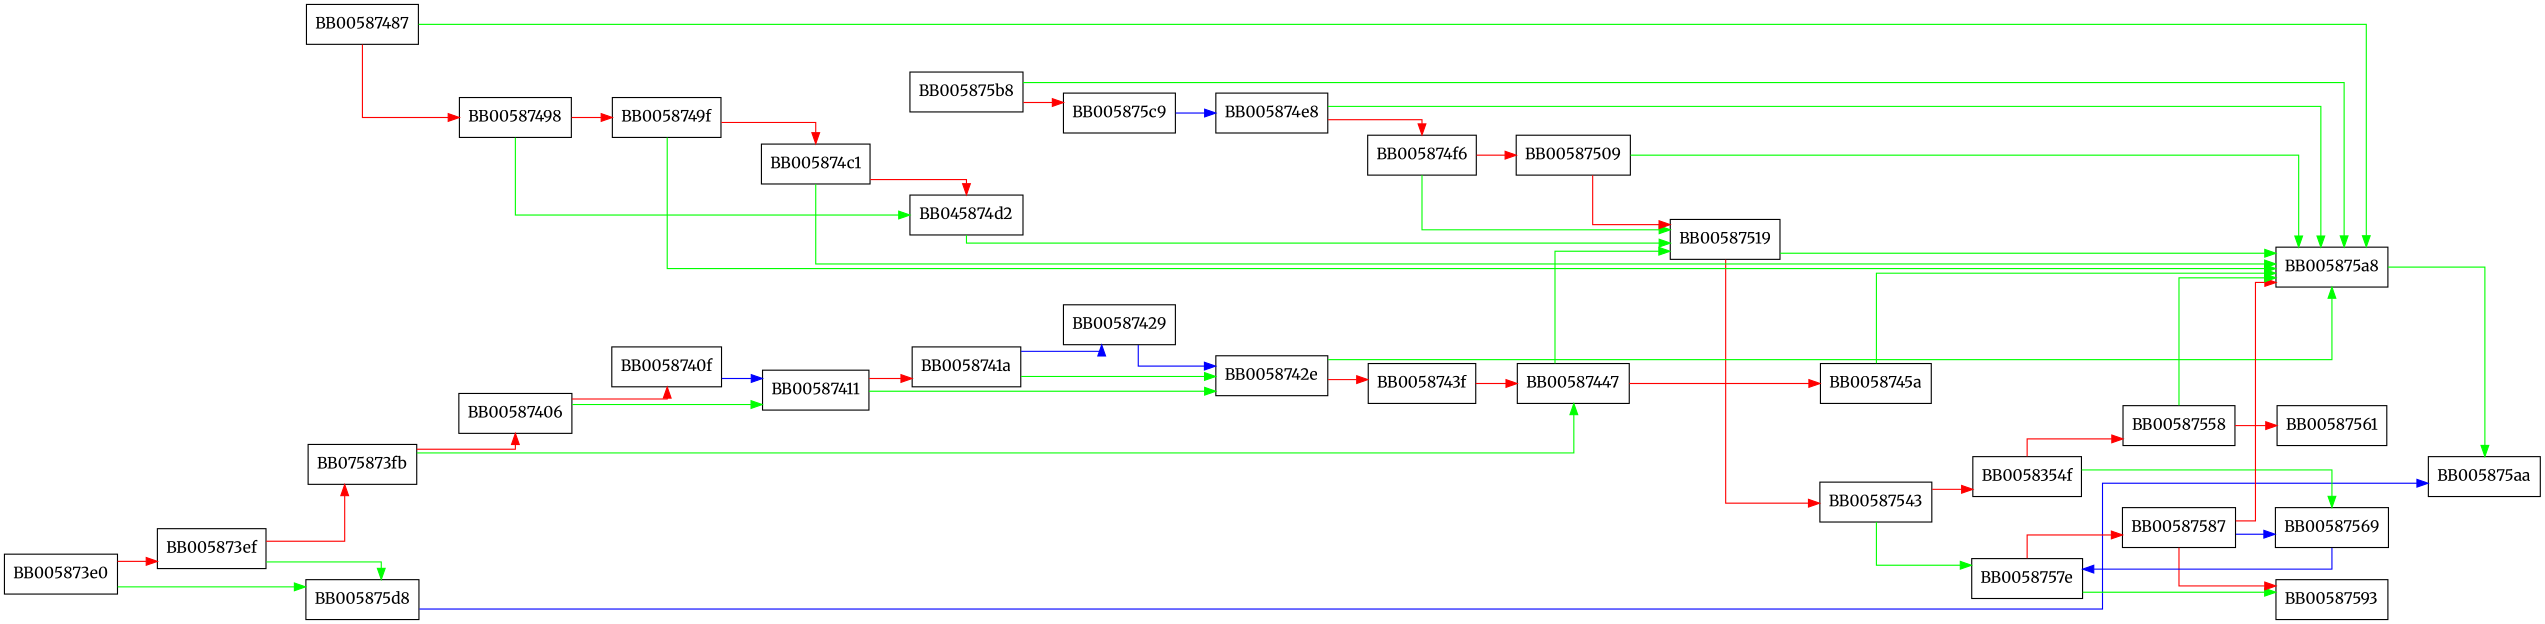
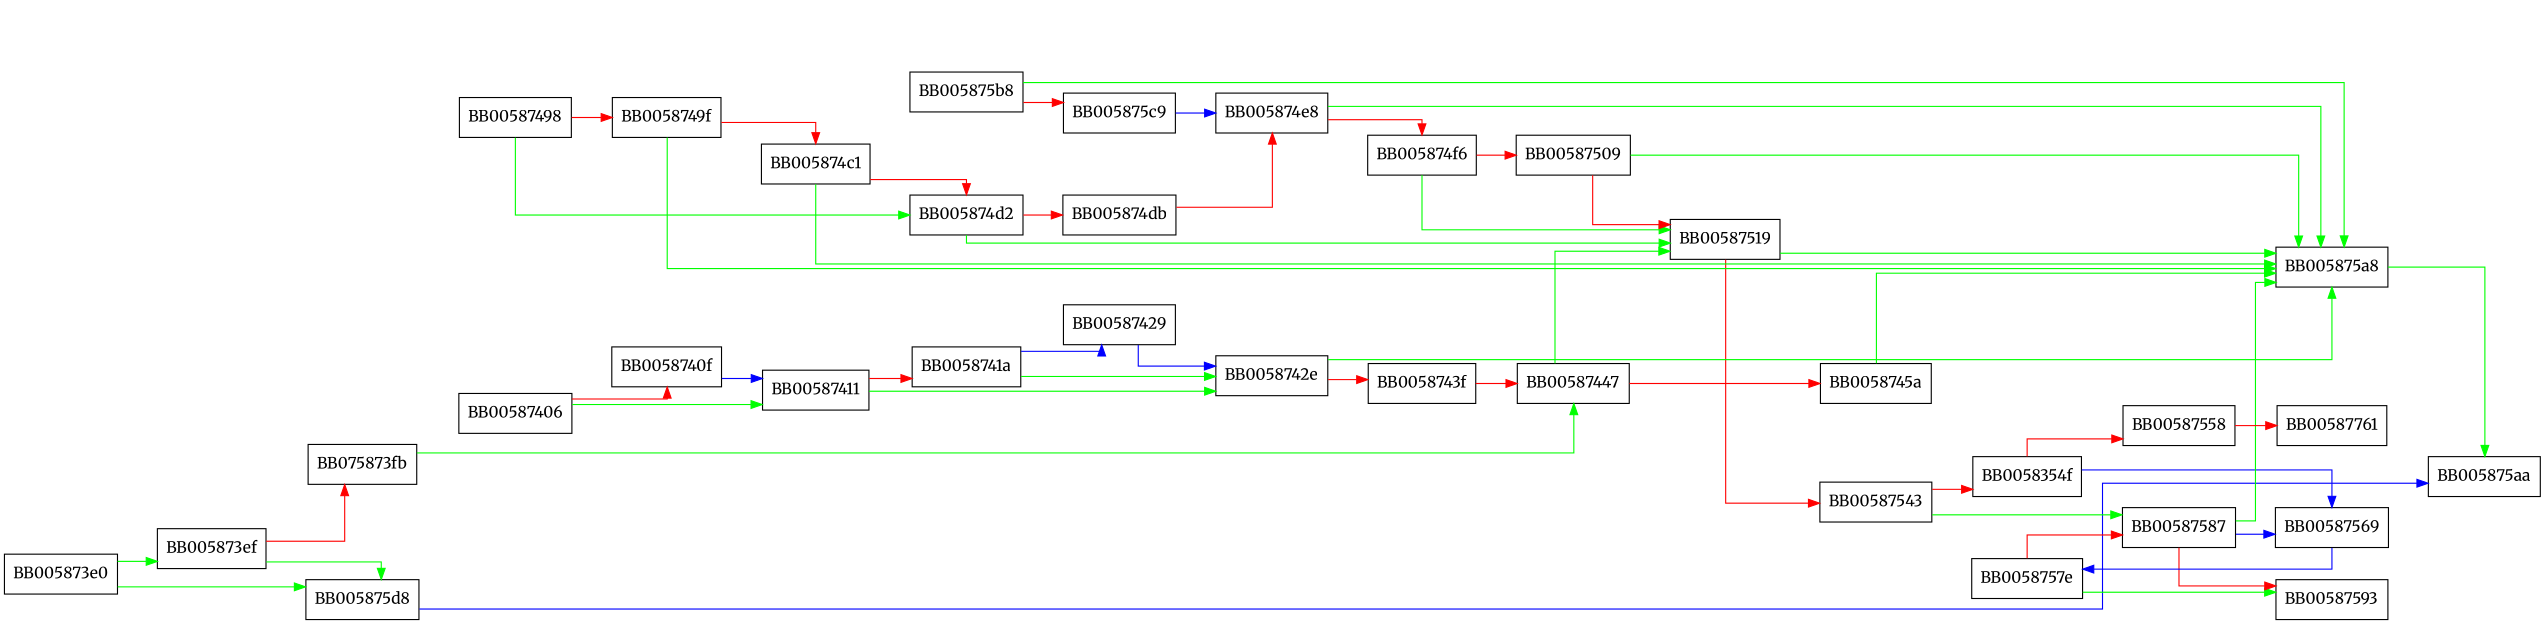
node "BB00587487": removed
node "BB045874d2": label "BB045874d2" -> "BB005874d2"
node "BB005874db": added
edge "BB00587558" -> "BB005875a8": removed
edge "BB00587587" -> "BB005875a8": color red -> green
node "BB00587561": label "BB00587561" -> "BB00587761"
edge "BB075873fb" -> "BB00587406": removed
edge "BB0058354f" -> "BB00587569": color green -> blue
edge "BB005873e0" -> "BB005873ef": color red -> green
edge "BB00587543" -> "BB0058757e": now "BB00587543" -> "BB00587587"
